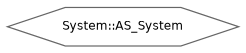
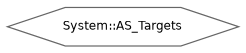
node "System::AS_System": label "System::AS_System" -> "System::AS_Targets"
